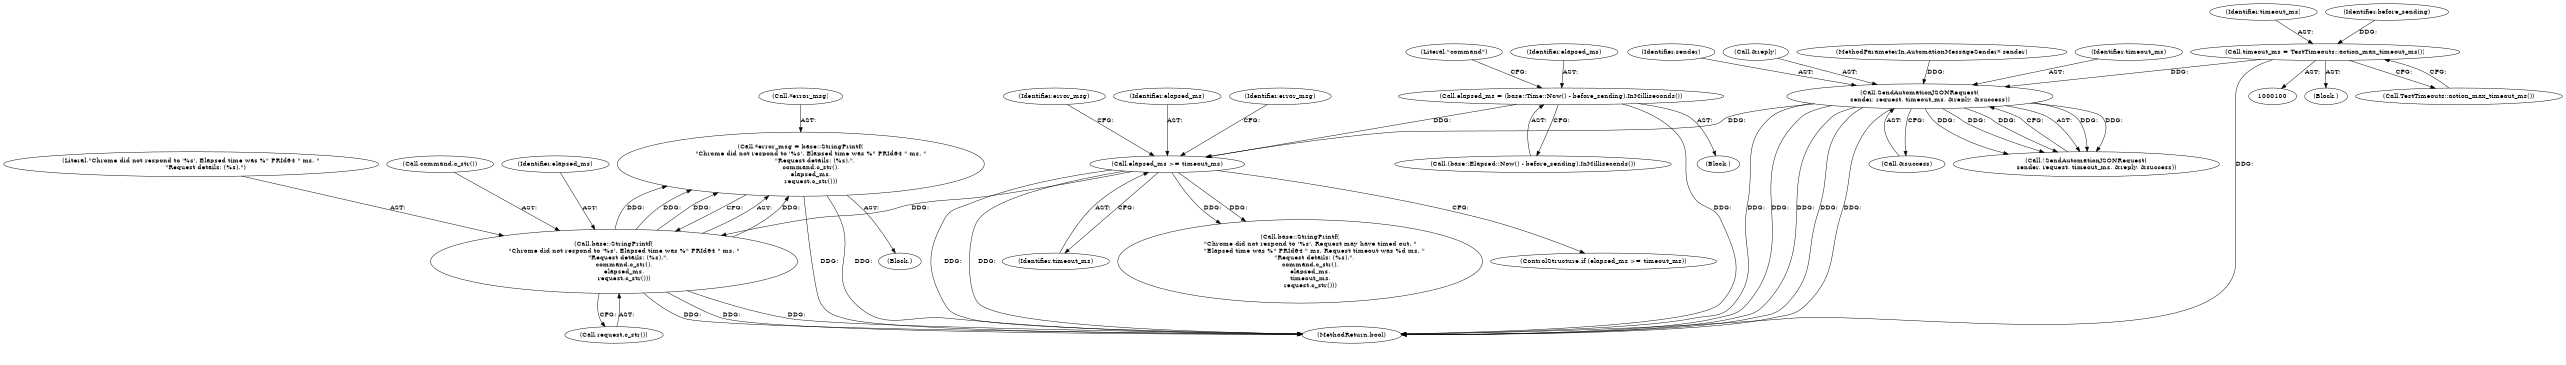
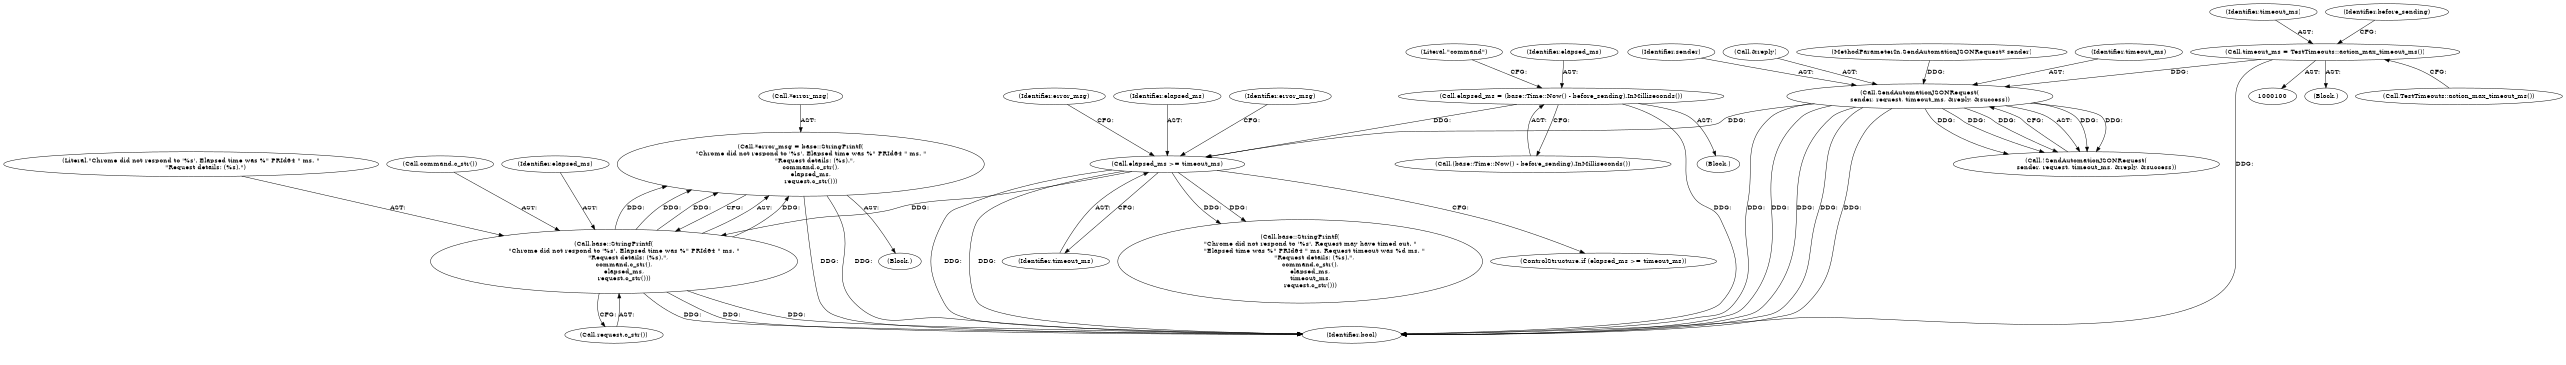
edge "(Identifier,before_sending)" -> "(Call,timeout_ms = TestTimeouts::action_max_timeout_ms())": label "DDG: " -> "CFG: "
node "(MethodParameterIn,AutomationMessageSender* sender)": label "(MethodParameterIn,AutomationMessageSender* sender)" -> "(MethodParameterIn,SendAutomationJSONRequest* sender)"
edge "(Call,timeout_ms = TestTimeouts::action_max_timeout_ms())" -> "(Call,TestTimeouts::action_max_timeout_ms())": removed, label "CFG:"
node "(Call,(base::Elapsed::Now() - before_sending).InMilliseconds())": label "(Call,(base::Elapsed::Now() - before_sending).InMilliseconds())" -> "(Call,(base::Time::Now() - before_sending).InMilliseconds())"
node "(Call,&success)": removed
node "(MethodReturn,bool)": label "(MethodReturn,bool)" -> "(Identifier,bool)"
